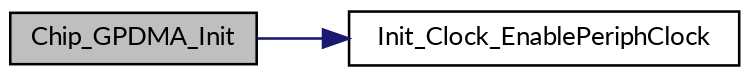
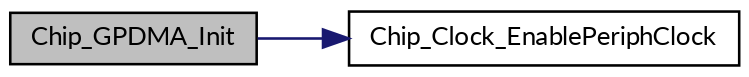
node "Init_Clock_EnablePeriphClock": label "Init_Clock_EnablePeriphClock" -> "Chip_Clock_EnablePeriphClock"
